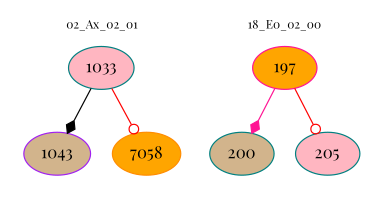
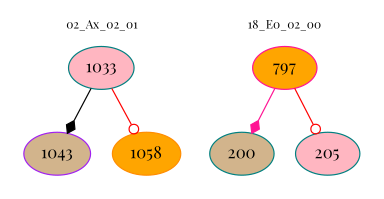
node "197": label "197" -> "797"
node "7058": label "7058" -> "1058"
